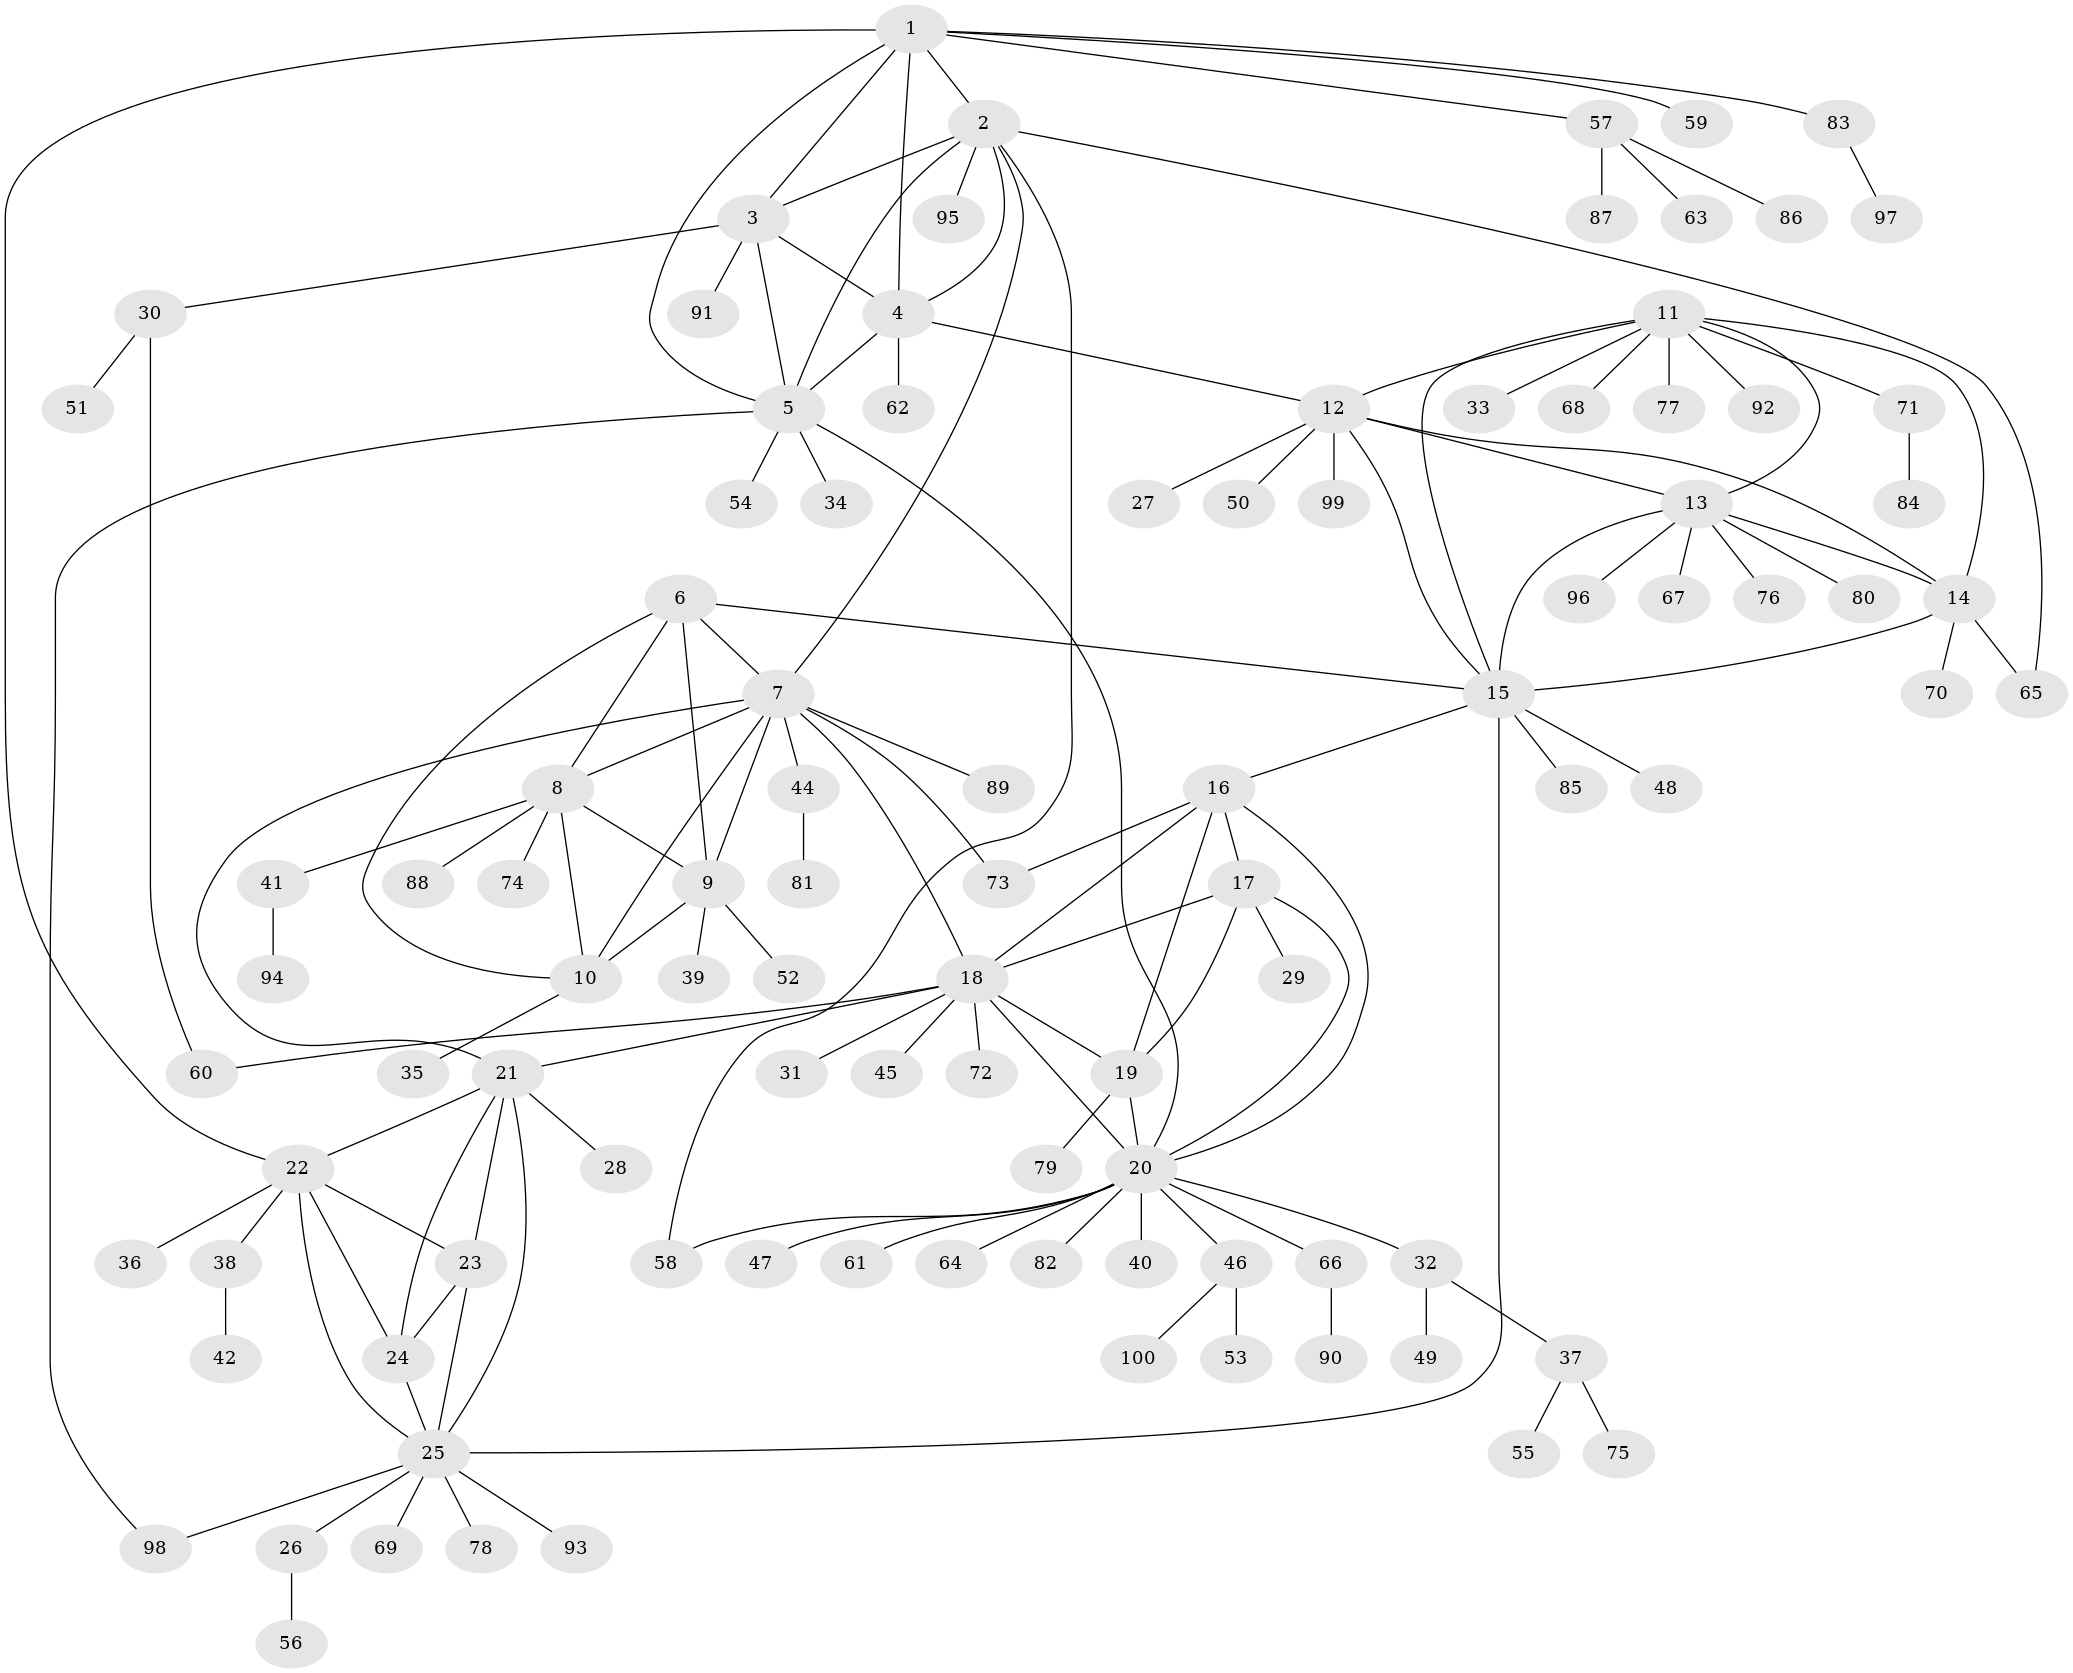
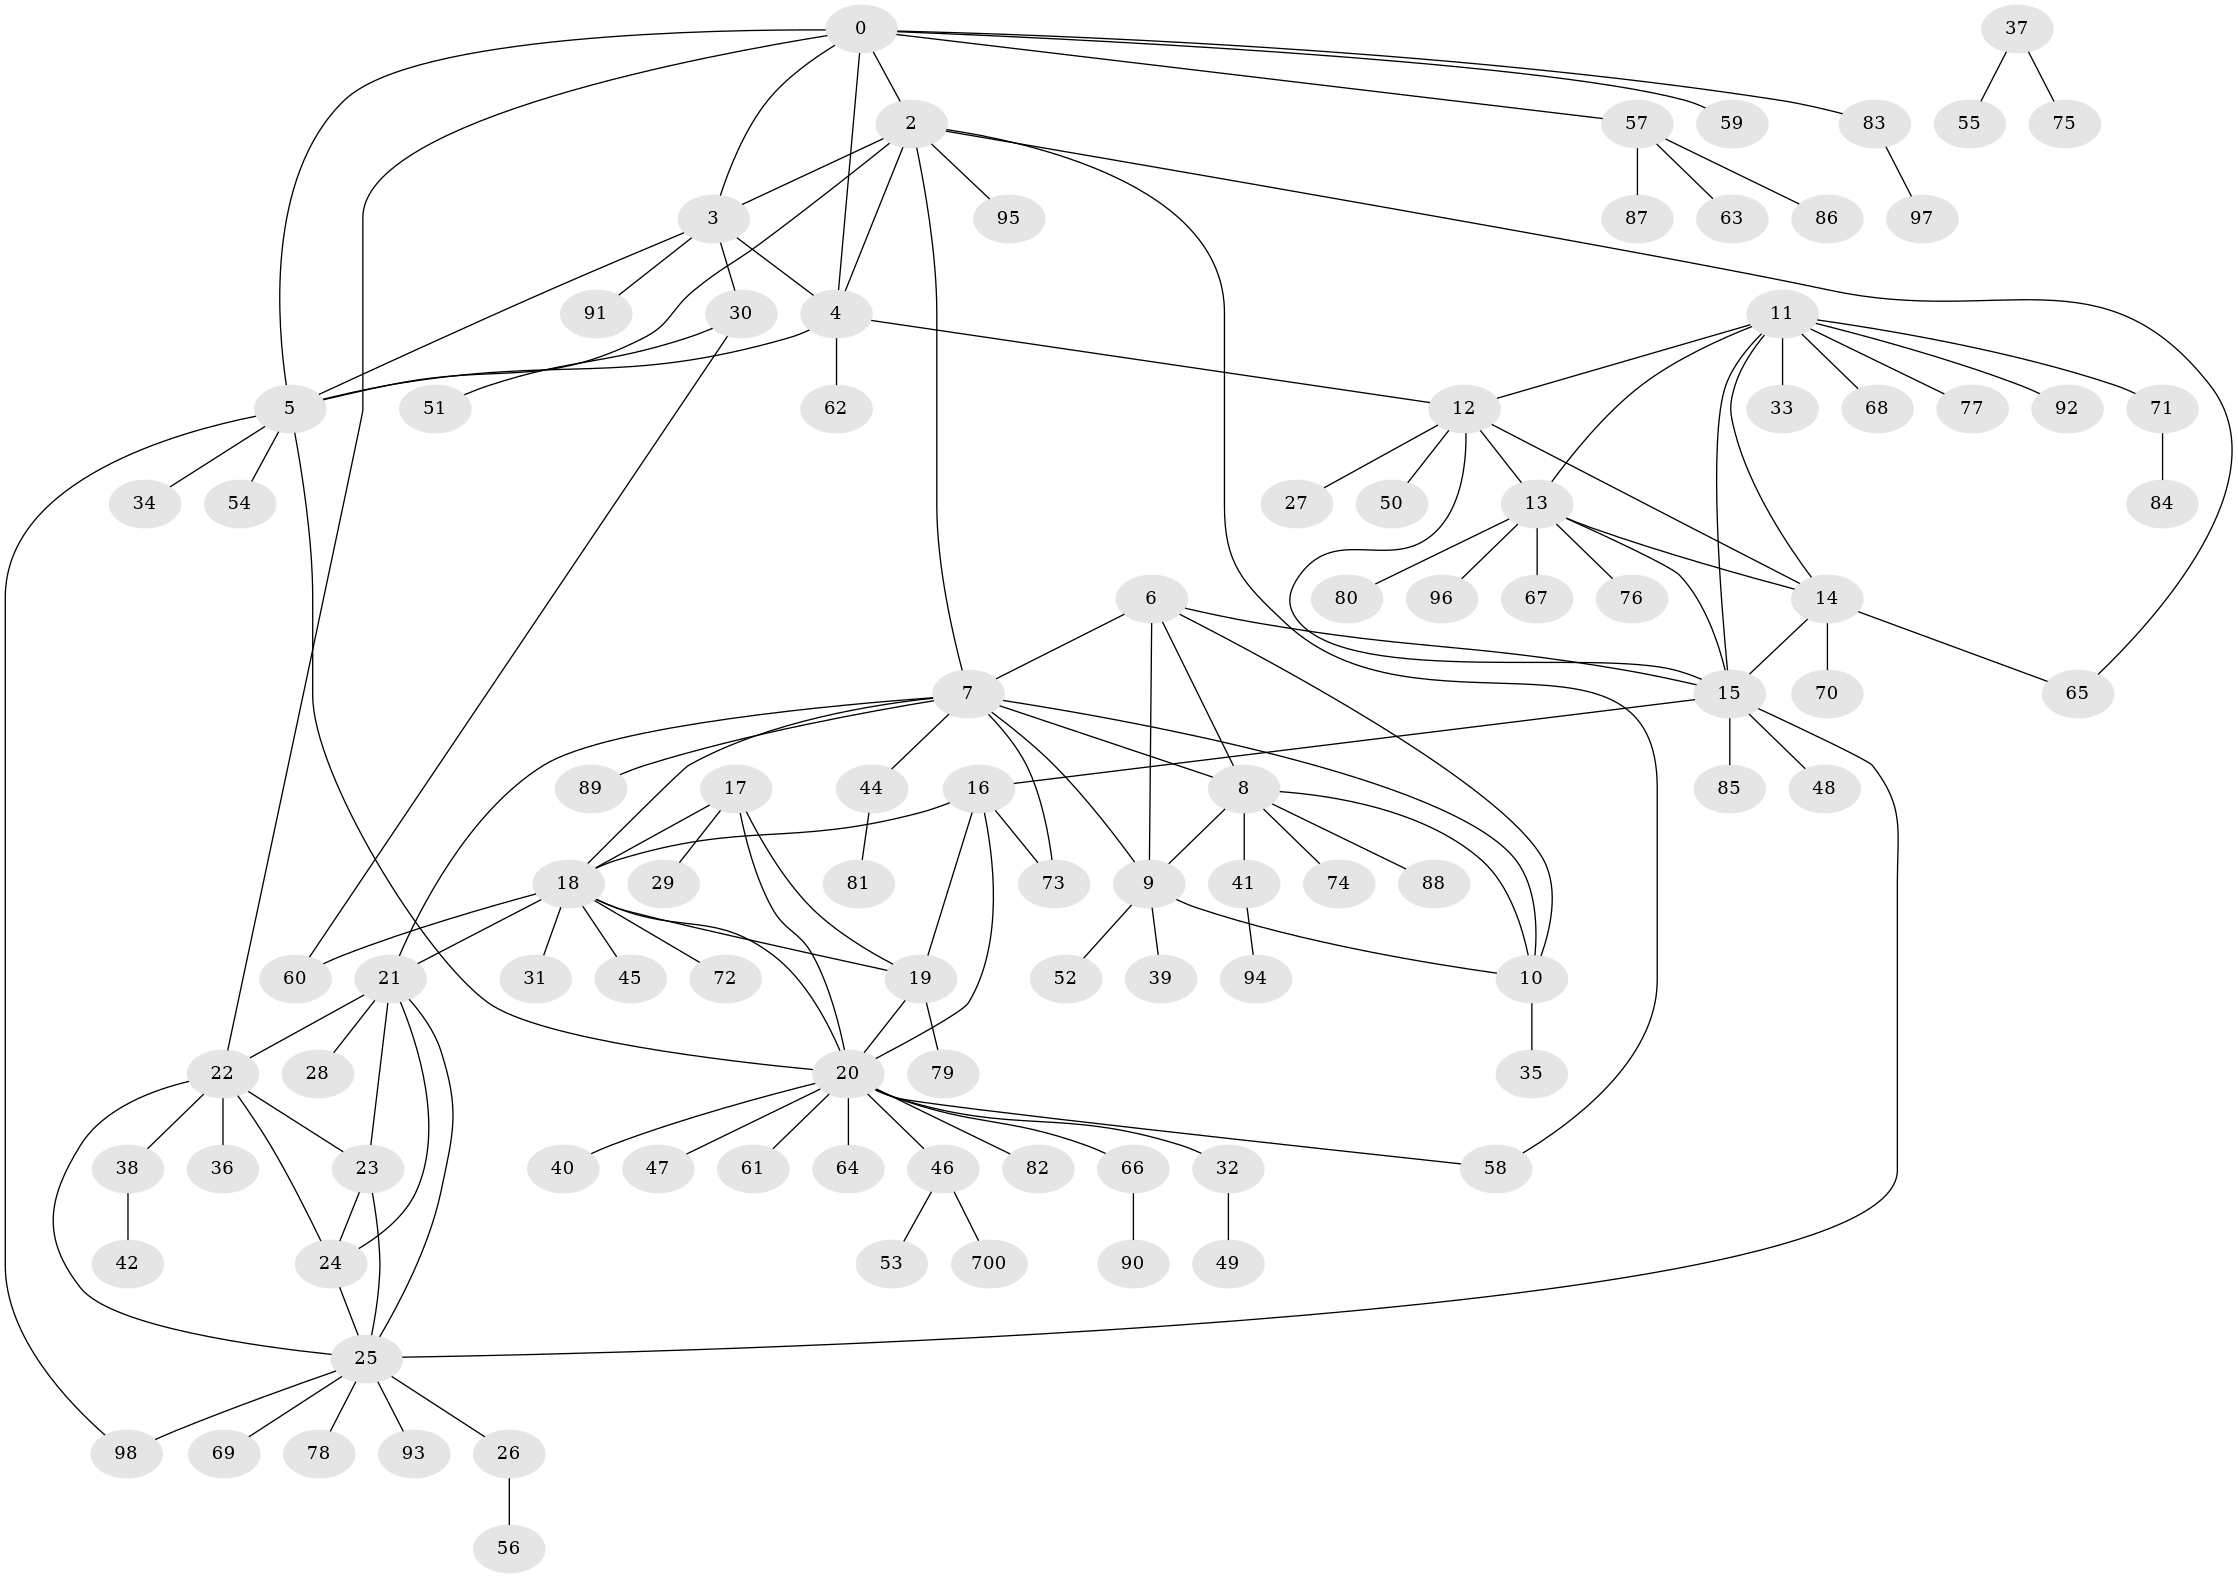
node "1": label "1" -> "0"
node "99": removed
edge "16" -- "17": removed
edge "32" -- "37": removed
node "100": label "100" -> "700"
